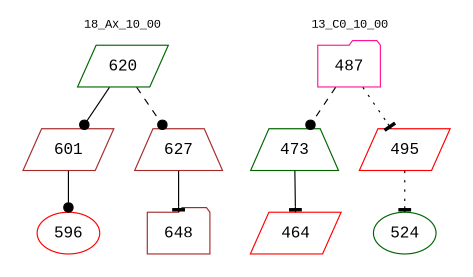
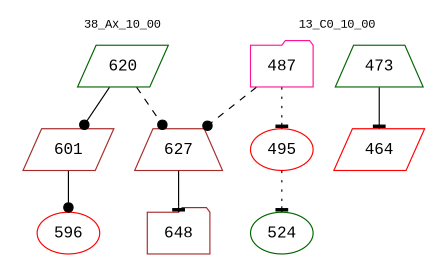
cluster "18_Ax_10_00": label "18_Ax_10_00" -> "38_Ax_10_00"
edge "487" -> "473": now "487" -> "627"
node "495": shape parallelogram -> ellipse
